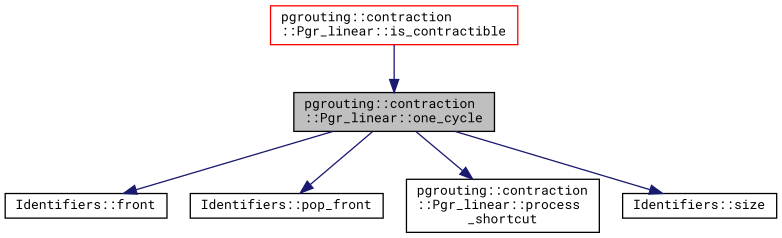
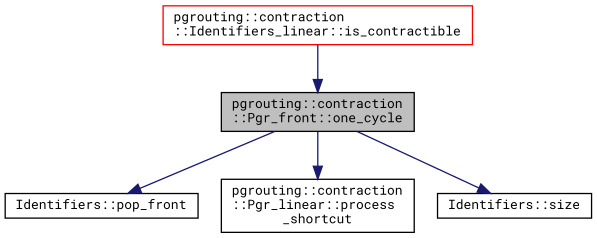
node "pgrouting::contraction ::Pgr_linear::is_contractible": label "pgrouting::contraction ::Pgr_linear::is_contractible" -> "pgrouting::contraction ::Identifiers_linear::is_contractible"
node "pgrouting::contraction ::Pgr_linear::one_cycle": label "pgrouting::contraction ::Pgr_linear::one_cycle" -> "pgrouting::contraction ::Pgr_front::one_cycle"
node "Identifiers::front": removed
